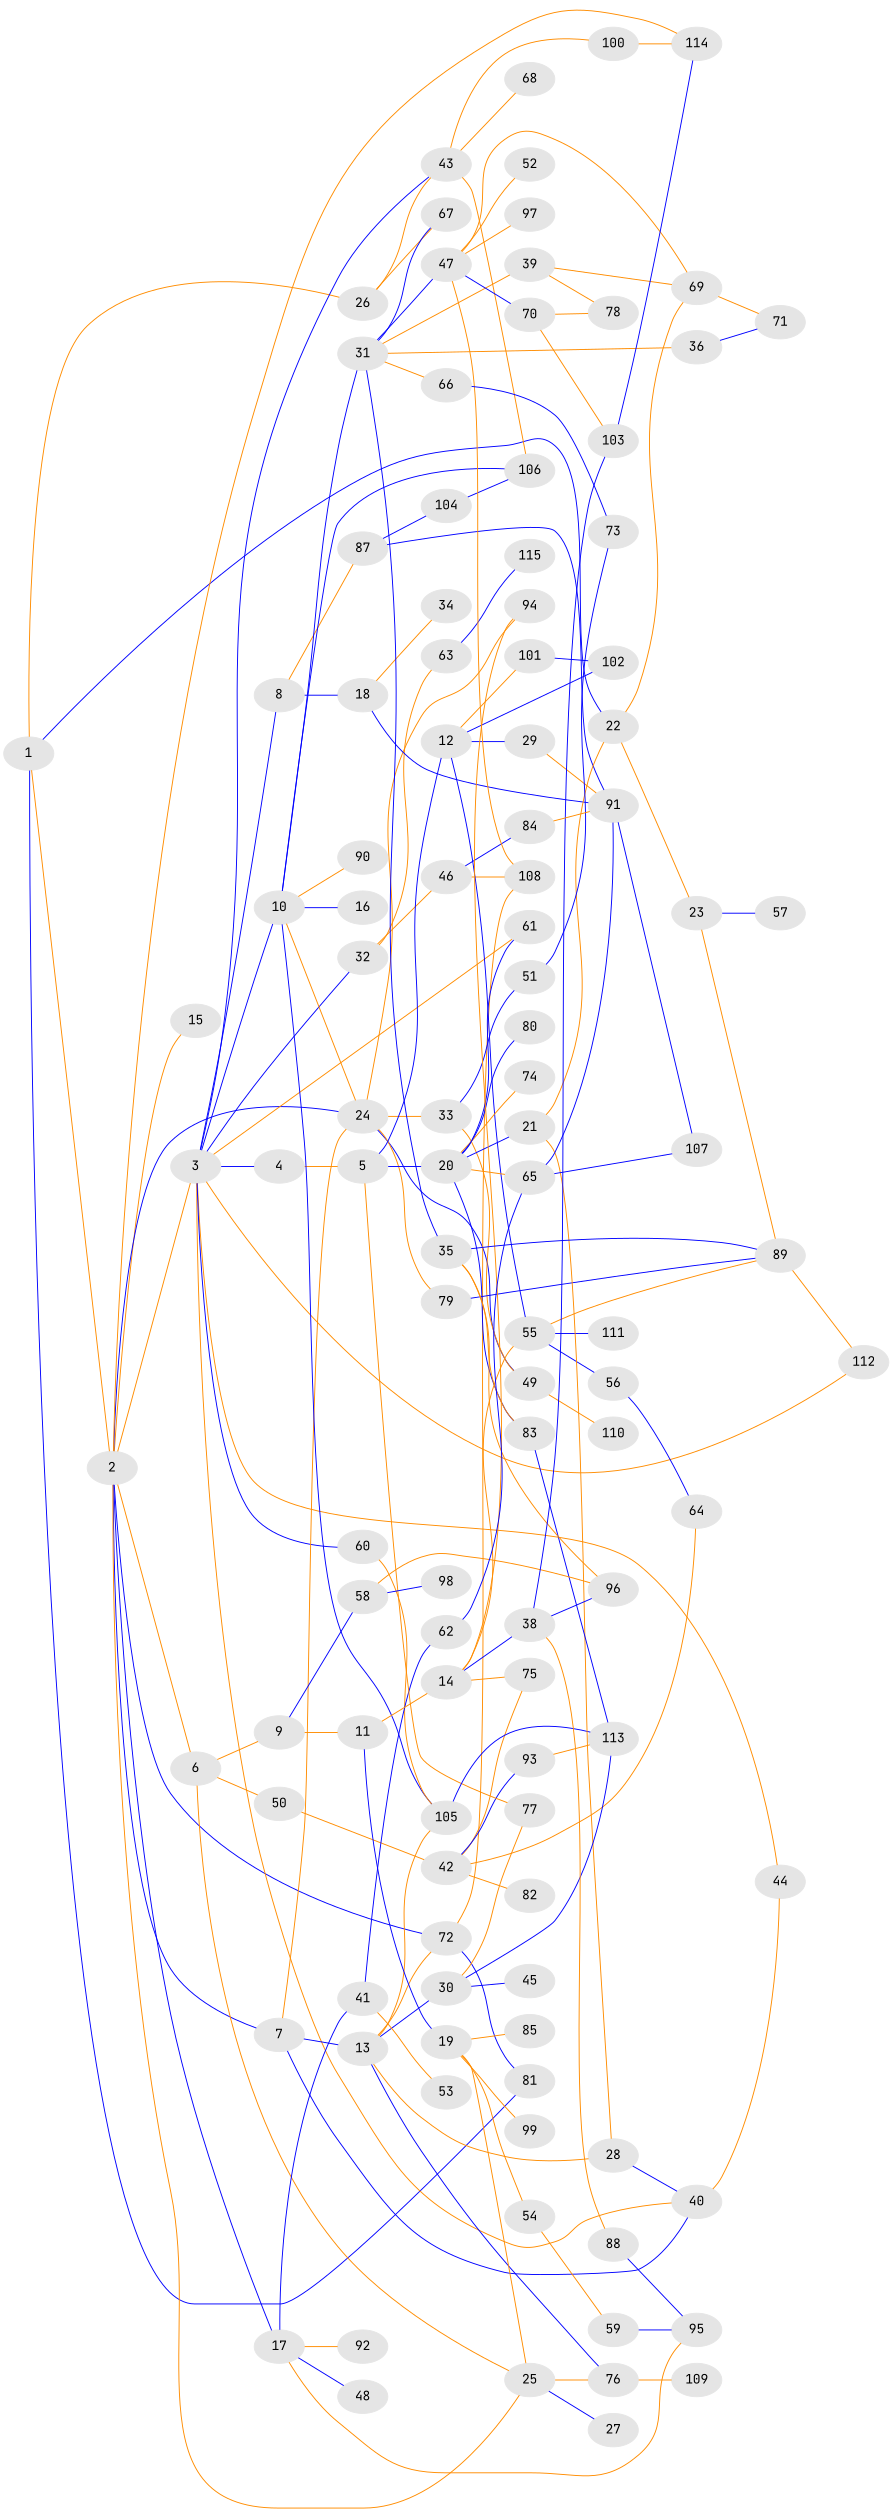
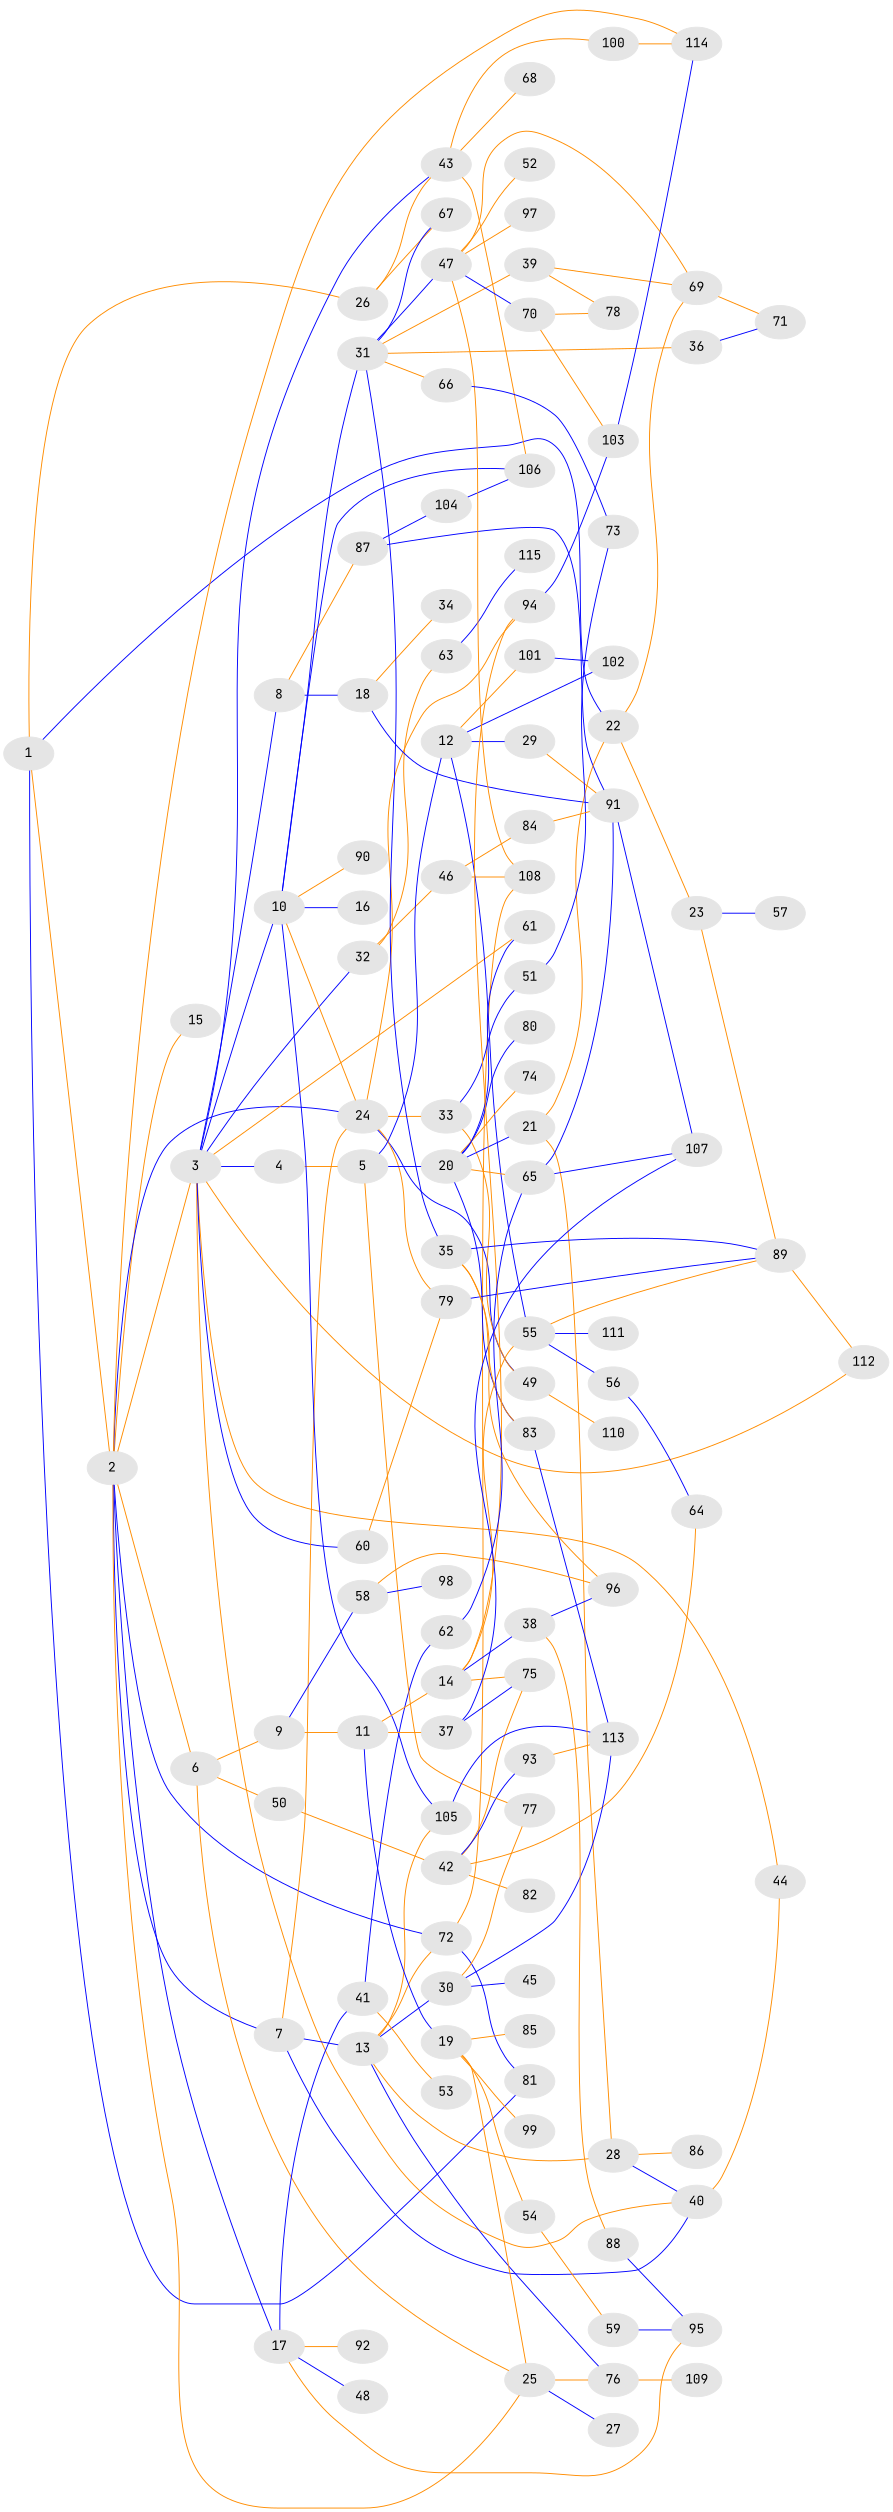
edge "84" -- "46": color blue -> darkorange
edge "103" -- "38": now "103" -- "94"
node "37": added
edge "60" -- "105": now "60" -- "79"
node "86": added
